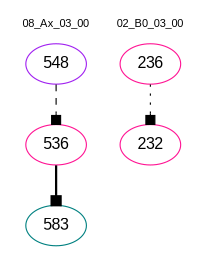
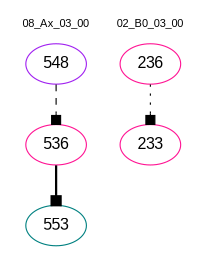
node "232": label "232" -> "233"
node "583": label "583" -> "553"
